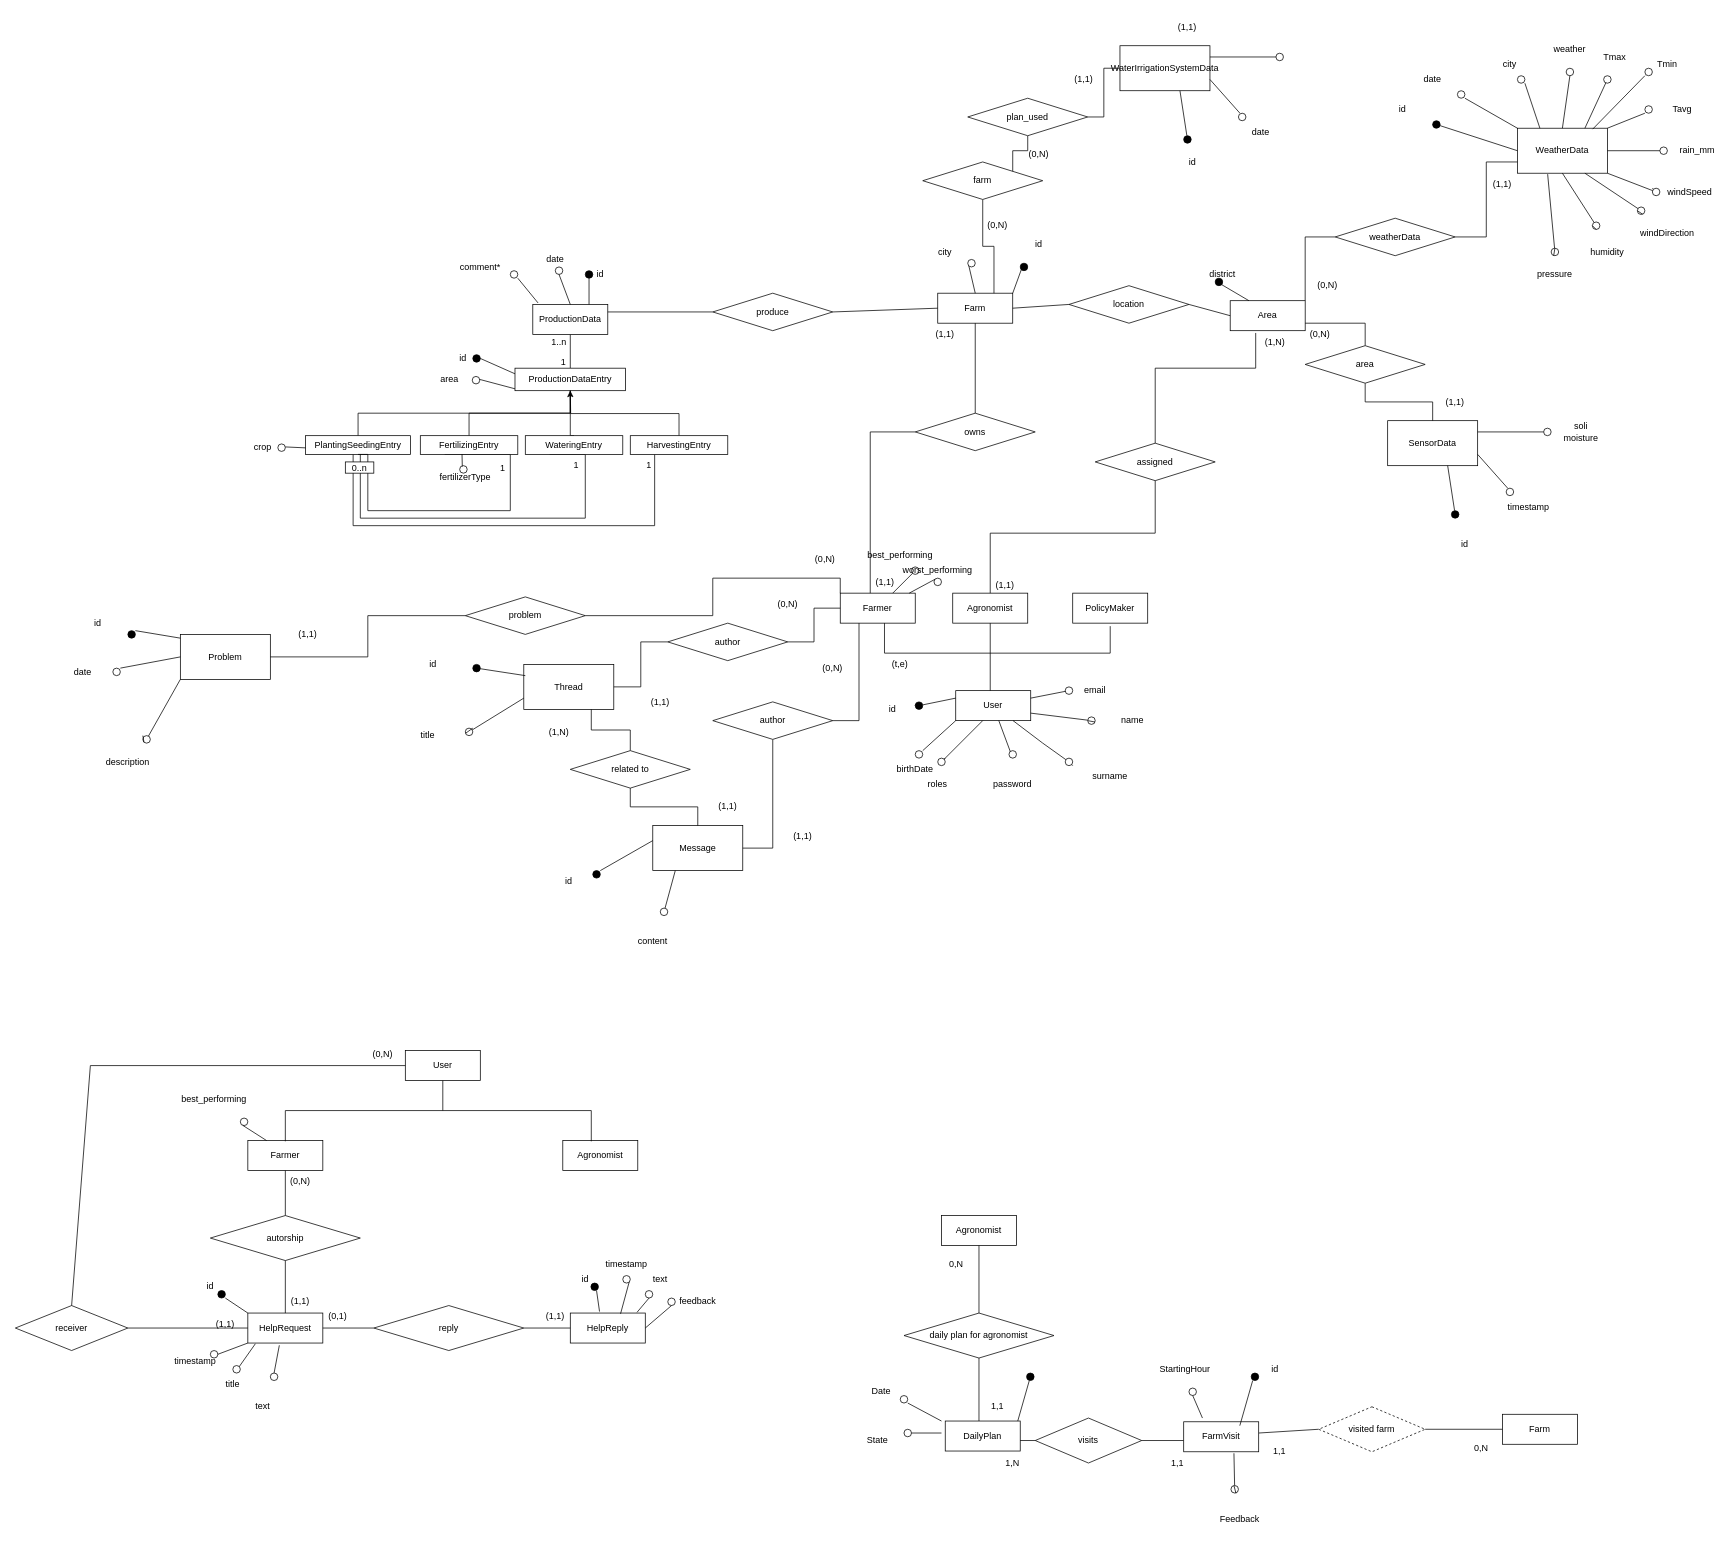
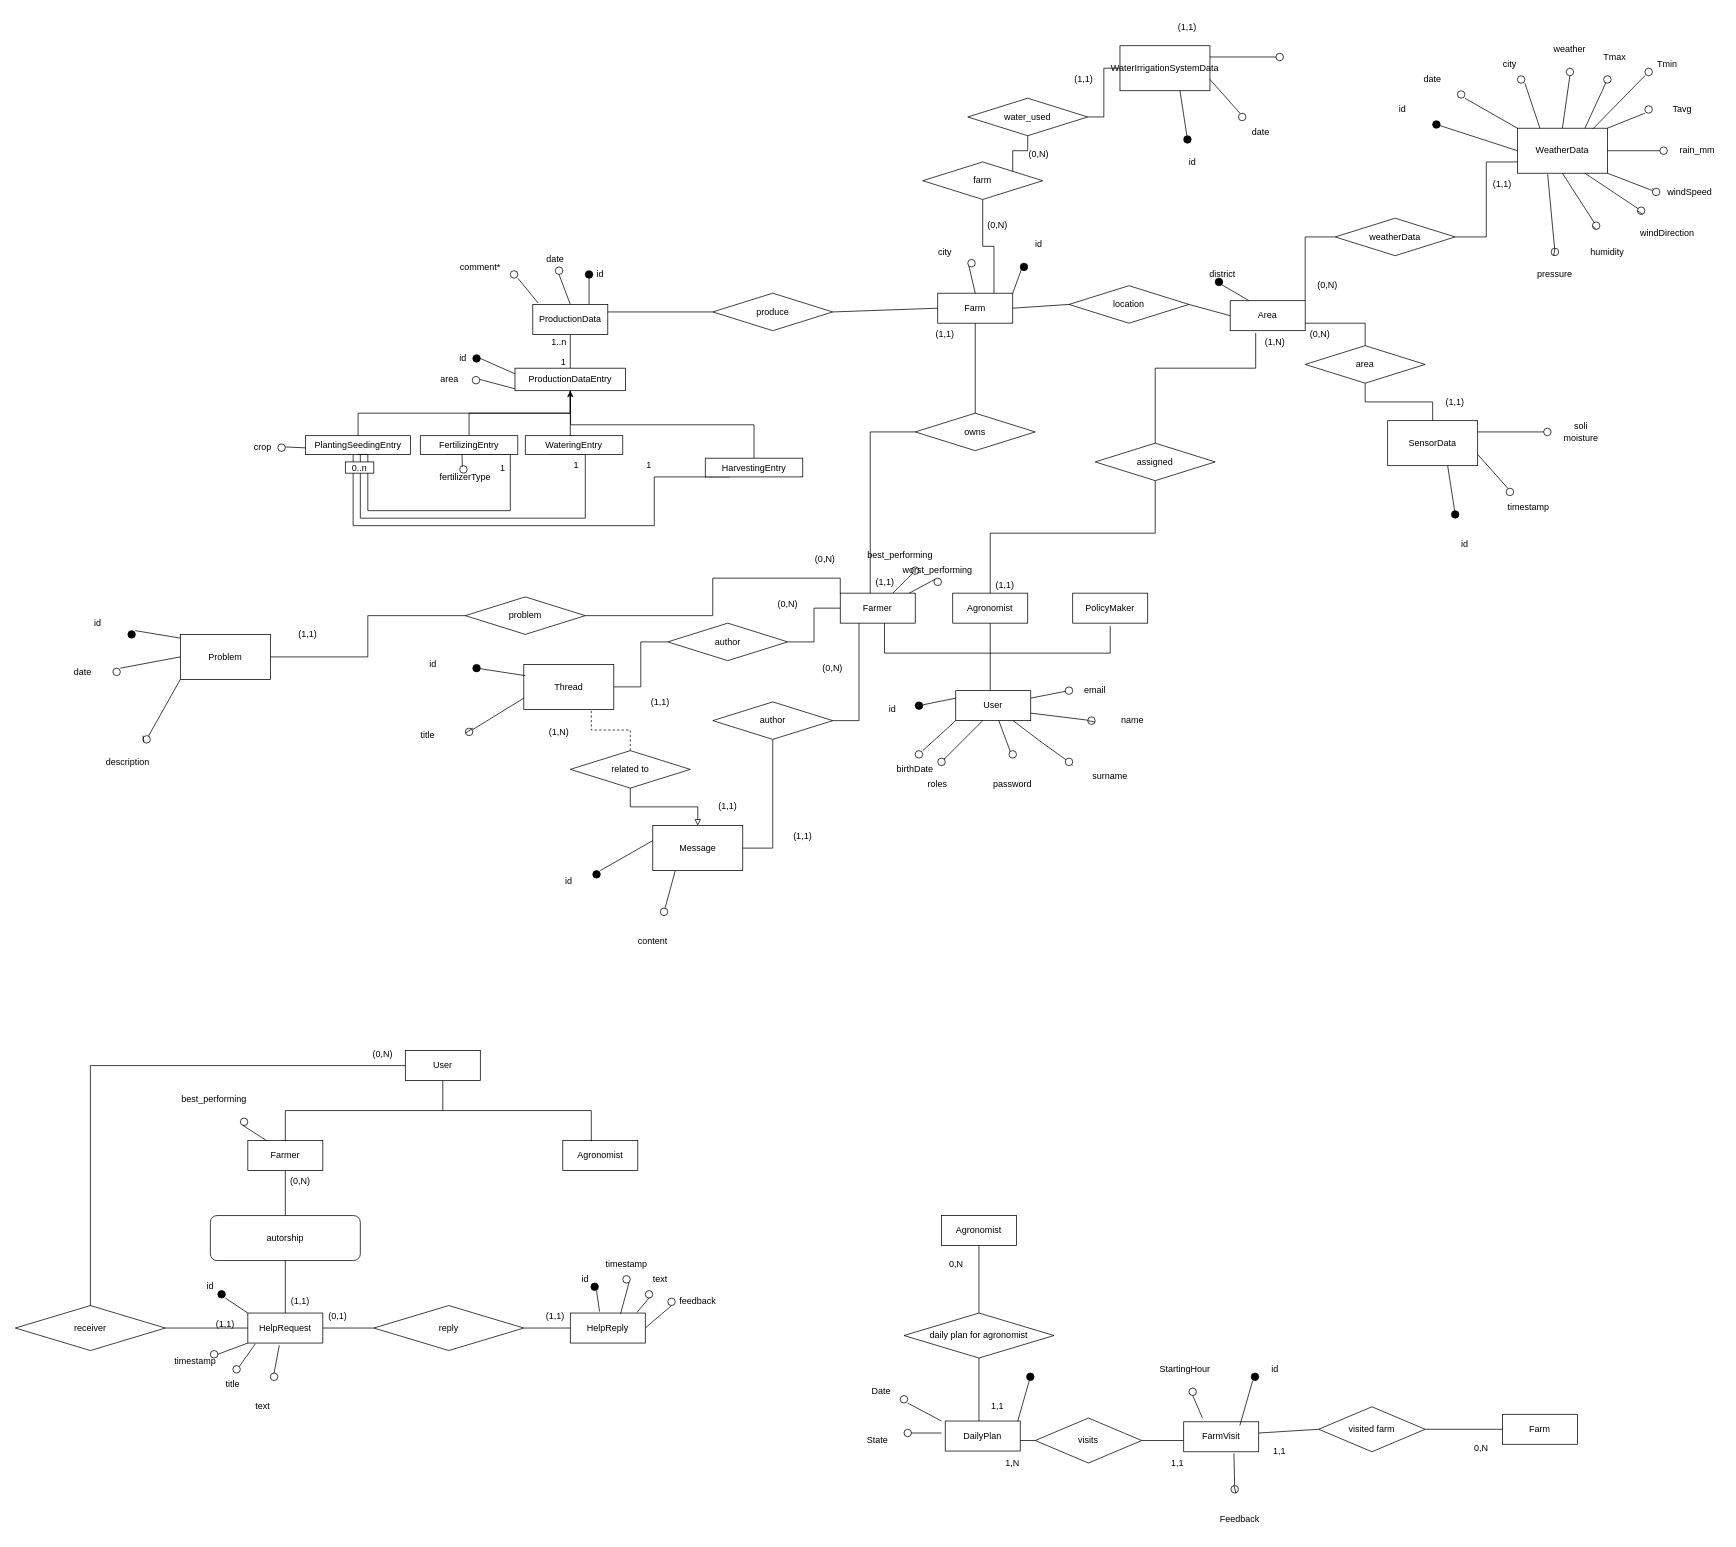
node "plan_used": label "plan_used" -> "water_used"
node "HarvestingEntry": moved (679, 445) -> (754, 467)
node "(t,e)": removed
edge "Thread" -- "related to": style solid -> dashed
edge "related to" -- "Message": arrowhead none -> block
node "autorship": shape diamond -> rounded rectangle
node "receiver": size 113x45 -> 150x45
node "visited farm": style dashed -> solid
